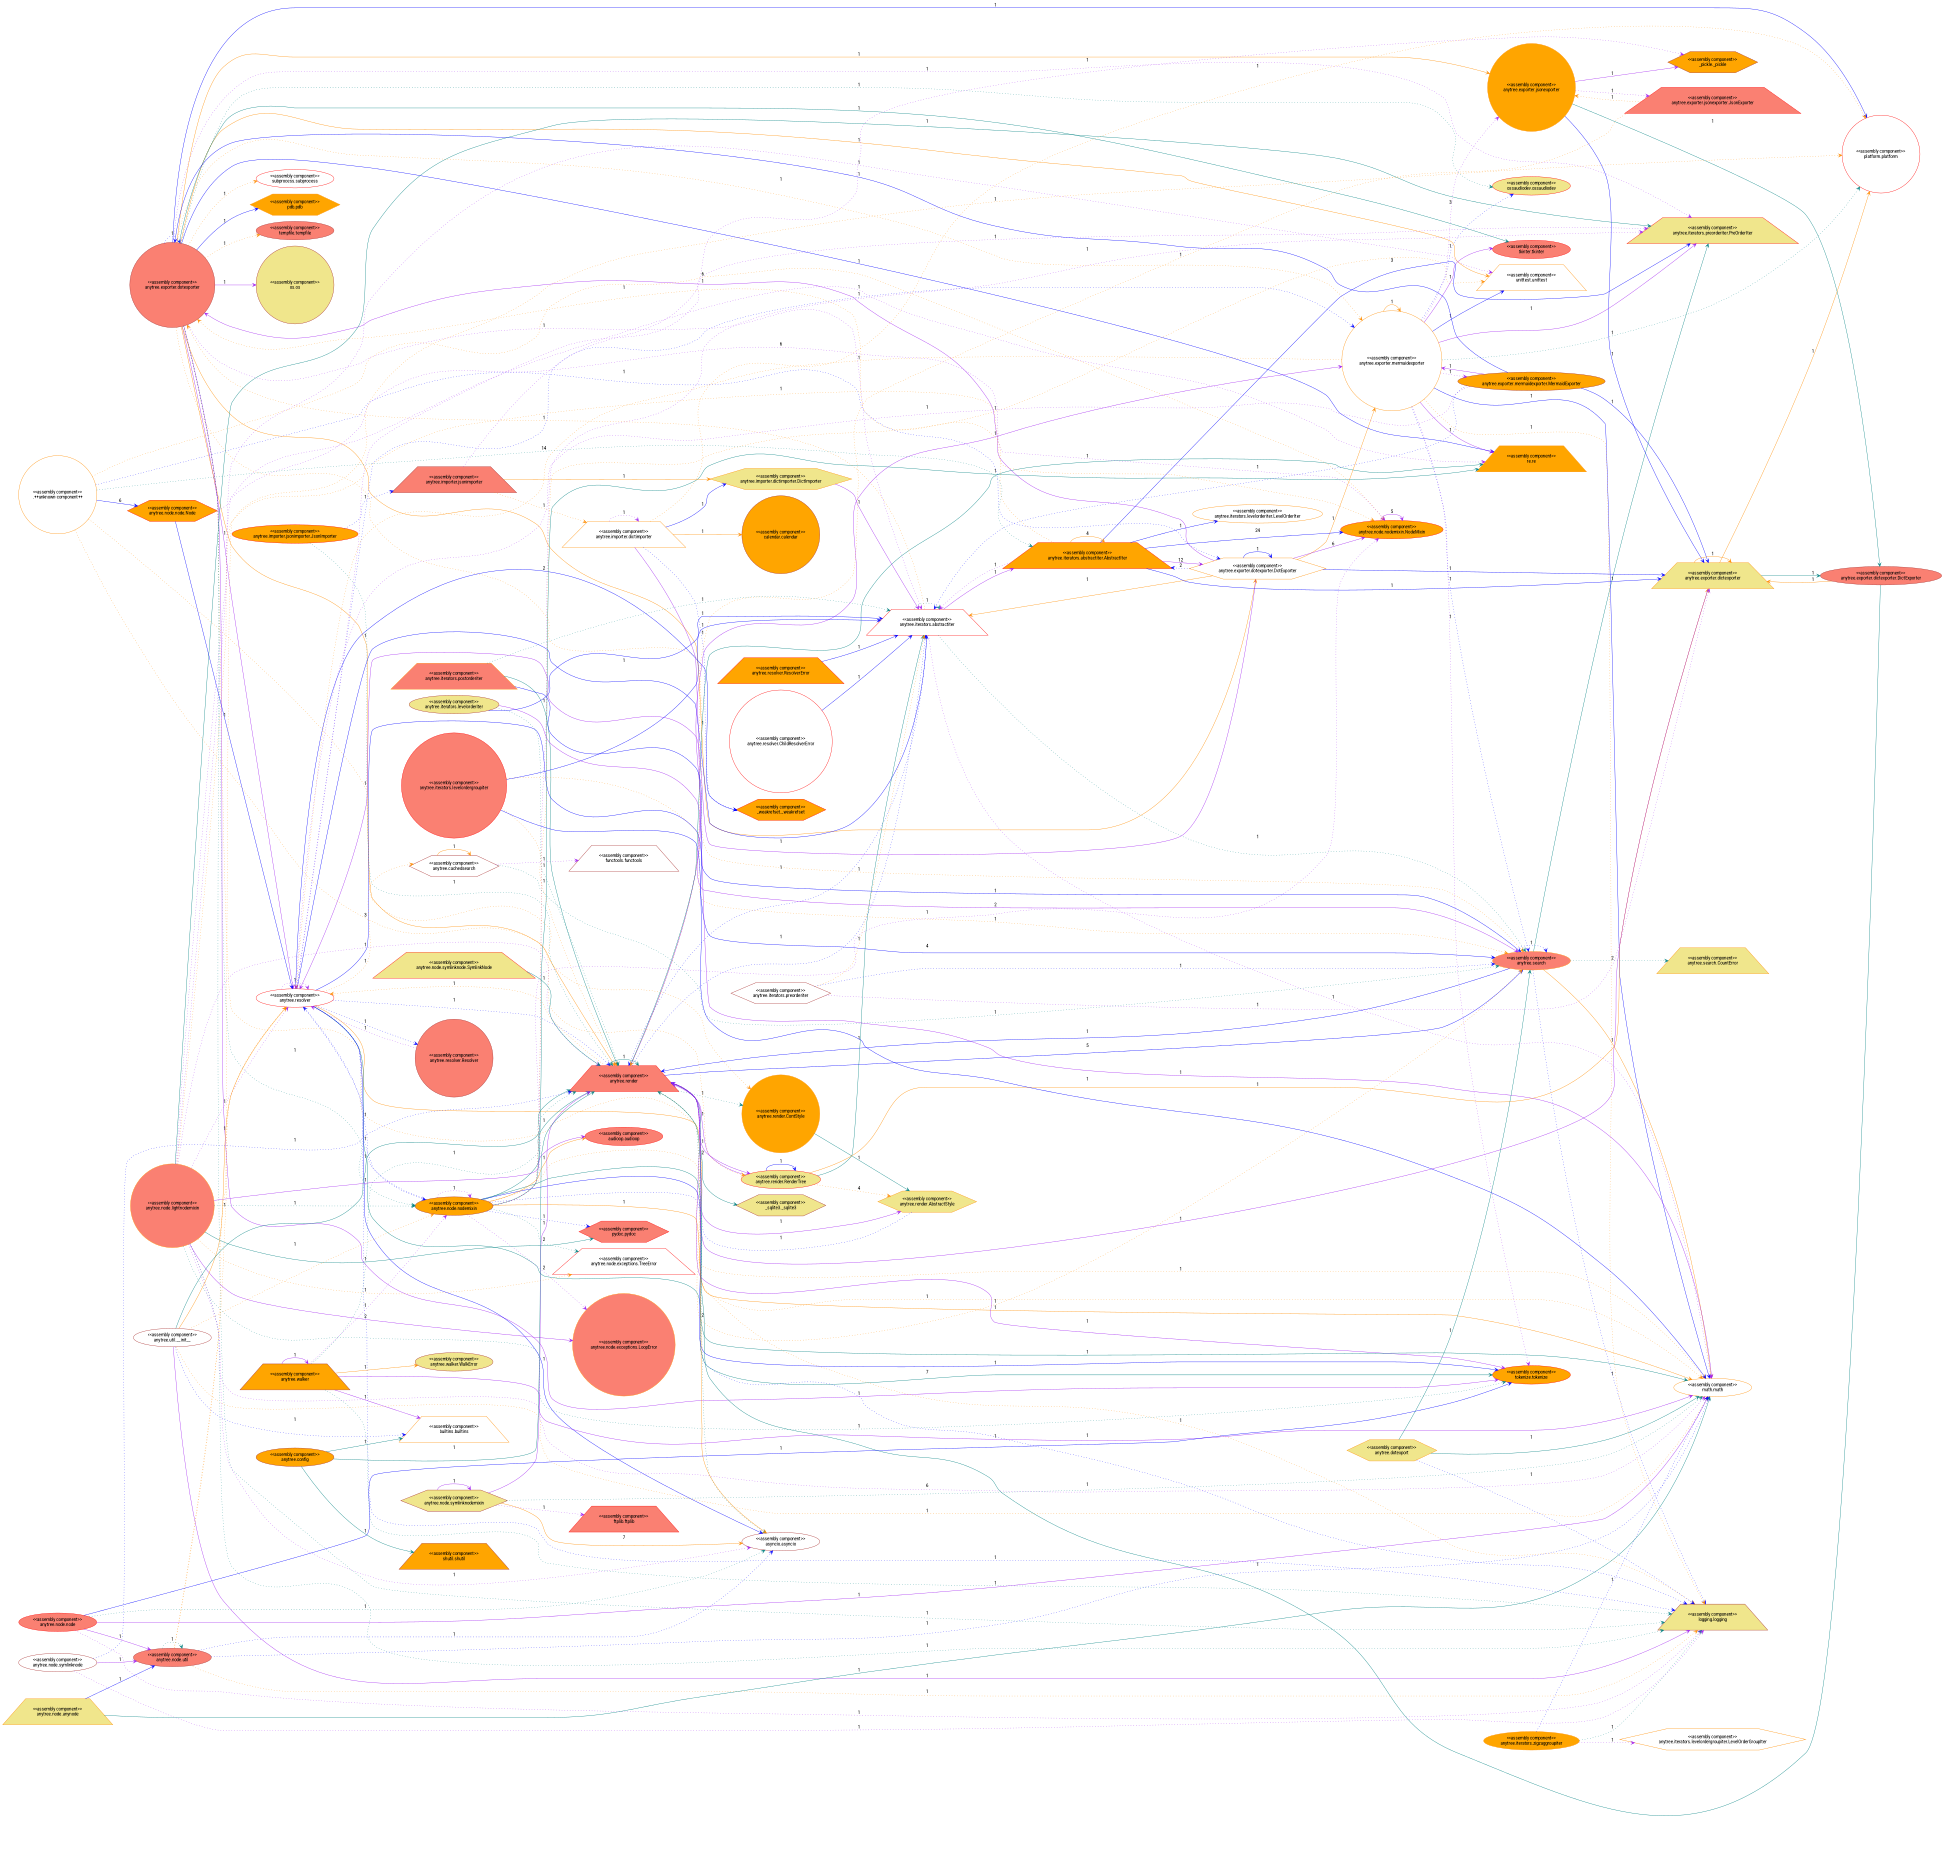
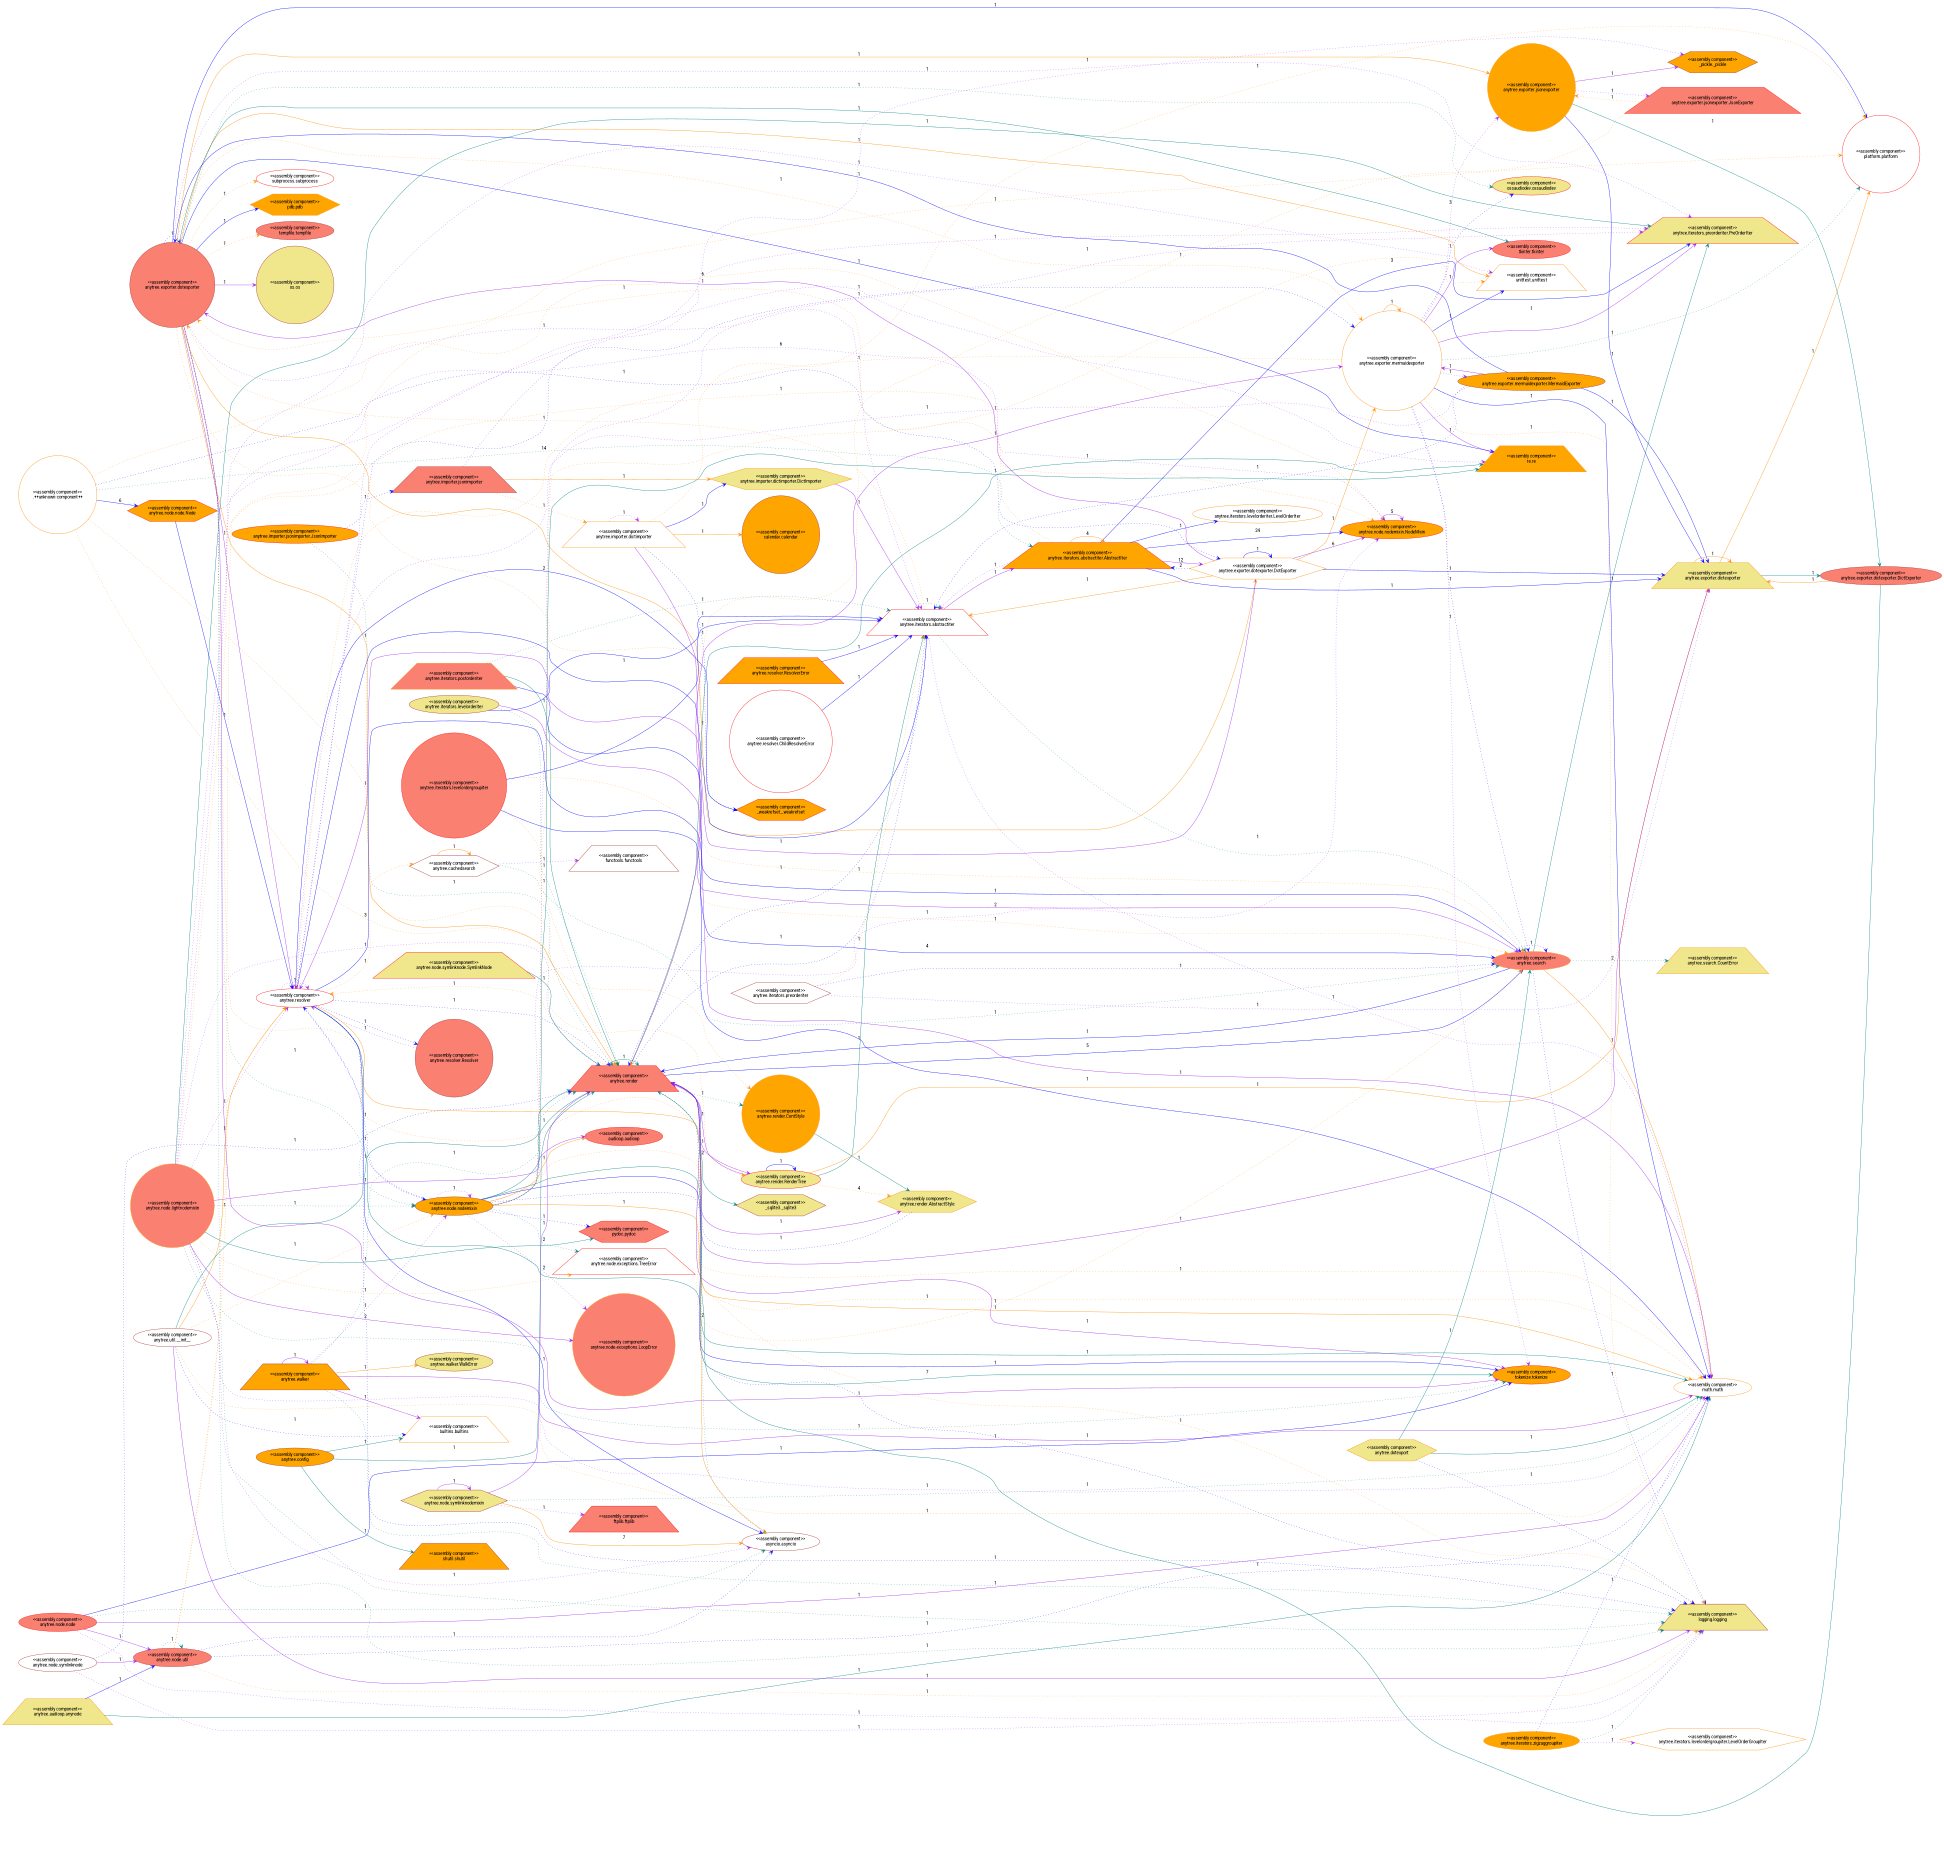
edge "<<assembly component>> anytree.node.lightnodemixin" -> "<<assembly component>> math.math": label "6" -> "1"
node "<<assembly component>> anytree.node.anynode": label "<<assembly component>> anytree.node.anynode" -> "<<assembly component>> anytree.audioop.anynode"
